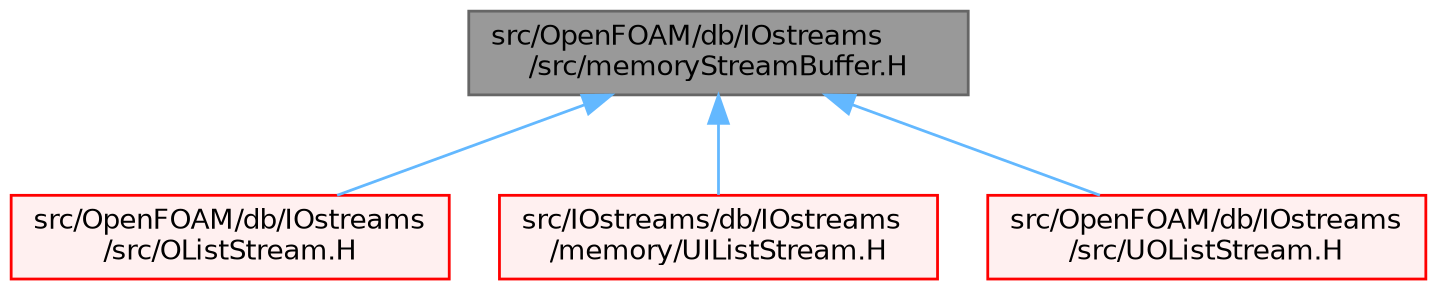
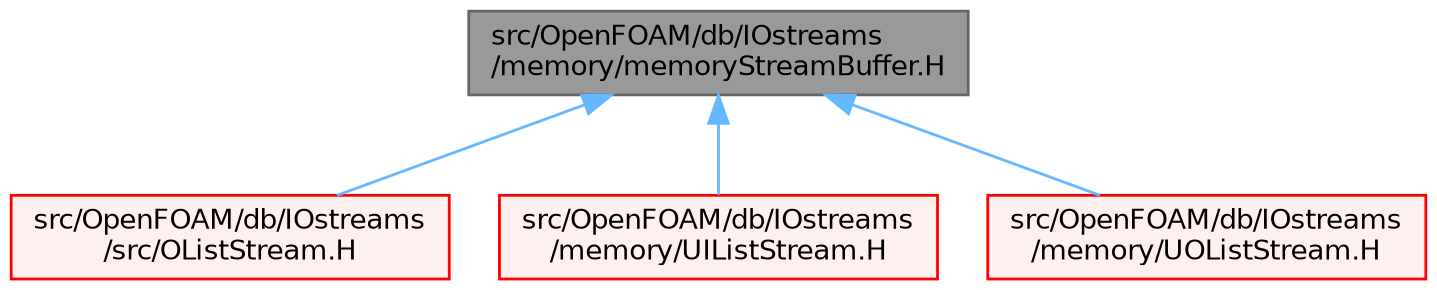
node "src/OpenFOAM/db/IOstreams /src/memoryStreamBuffer.H": label "src/OpenFOAM/db/IOstreams /src/memoryStreamBuffer.H" -> "src/OpenFOAM/db/IOstreams /memory/memoryStreamBuffer.H"
node "src/IOstreams/db/IOstreams /memory/UIListStream.H": label "src/IOstreams/db/IOstreams /memory/UIListStream.H" -> "src/OpenFOAM/db/IOstreams /memory/UIListStream.H"
node "src/OpenFOAM/db/IOstreams /src/UOListStream.H": label "src/OpenFOAM/db/IOstreams /src/UOListStream.H" -> "src/OpenFOAM/db/IOstreams /memory/UOListStream.H"
